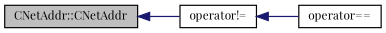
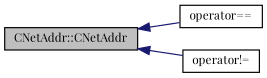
edge "operator==" -> "operator!=": now "operator==" -> "CNetAddr::CNetAddr"
